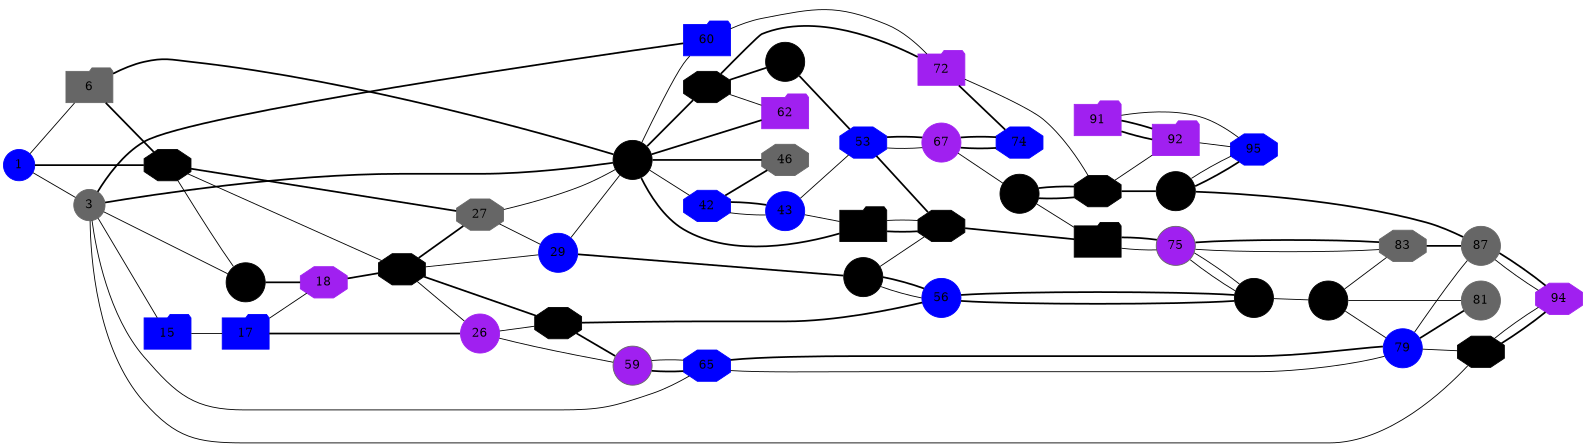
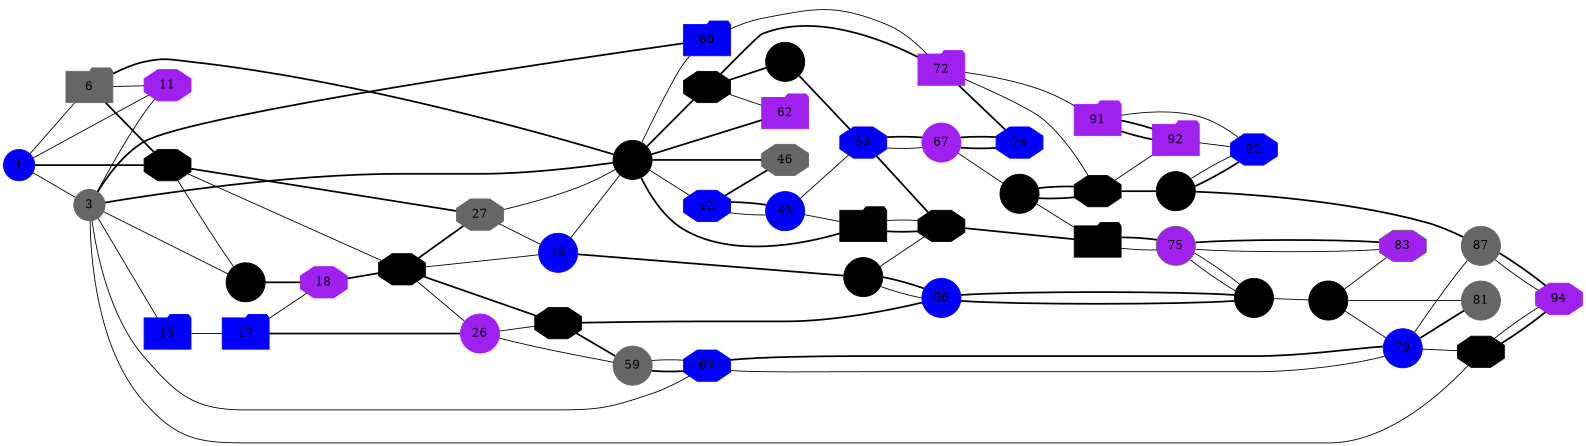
edge "72" -- "91": added
node "11": added
node "83": fillcolor gray40 -> purple
edge "83" -- "87": removed
node "59": fillcolor purple -> gray40
